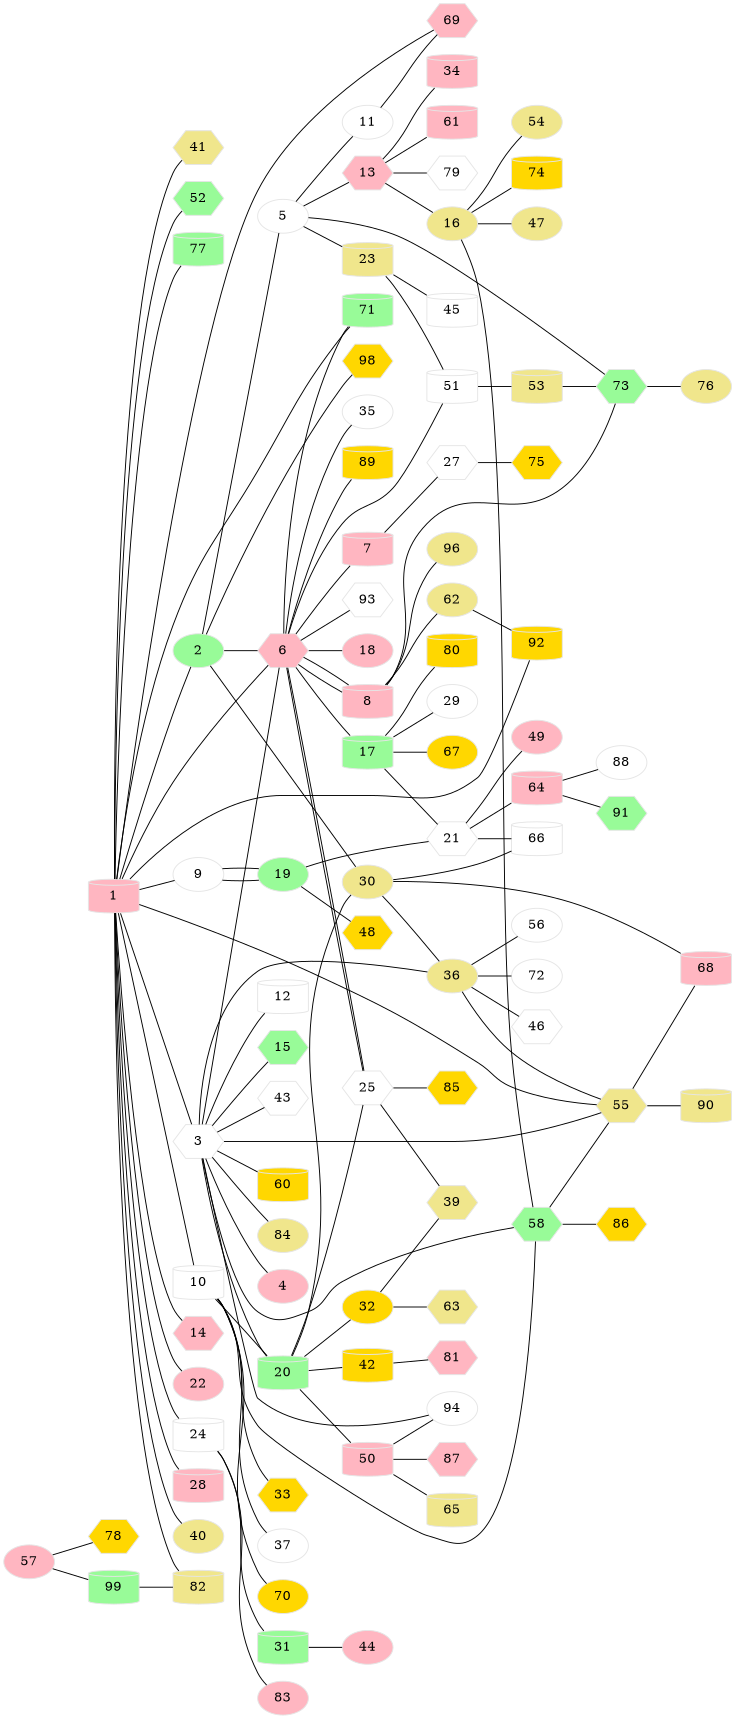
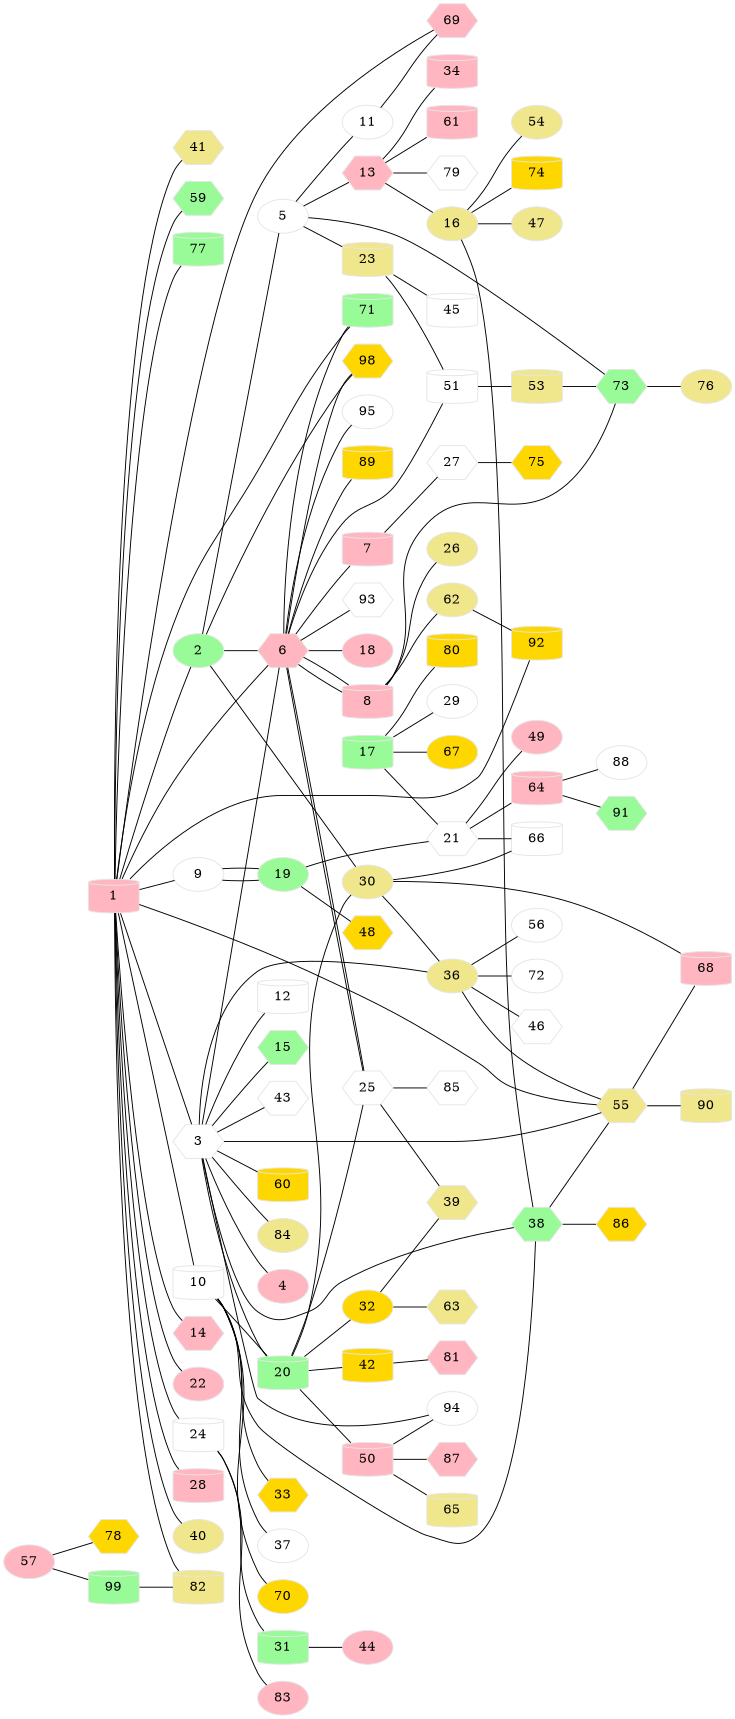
node "52": label "52" -> "59"
node "35": label "35" -> "95"
node "96": label "96" -> "26"
edge "6" -- "17": now "6" -- "98"
node "85": fillcolor gold -> white
node "58": label "58" -> "38"
